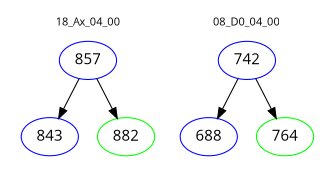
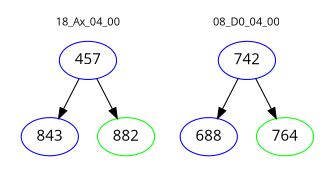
node "857": label "857" -> "457"
